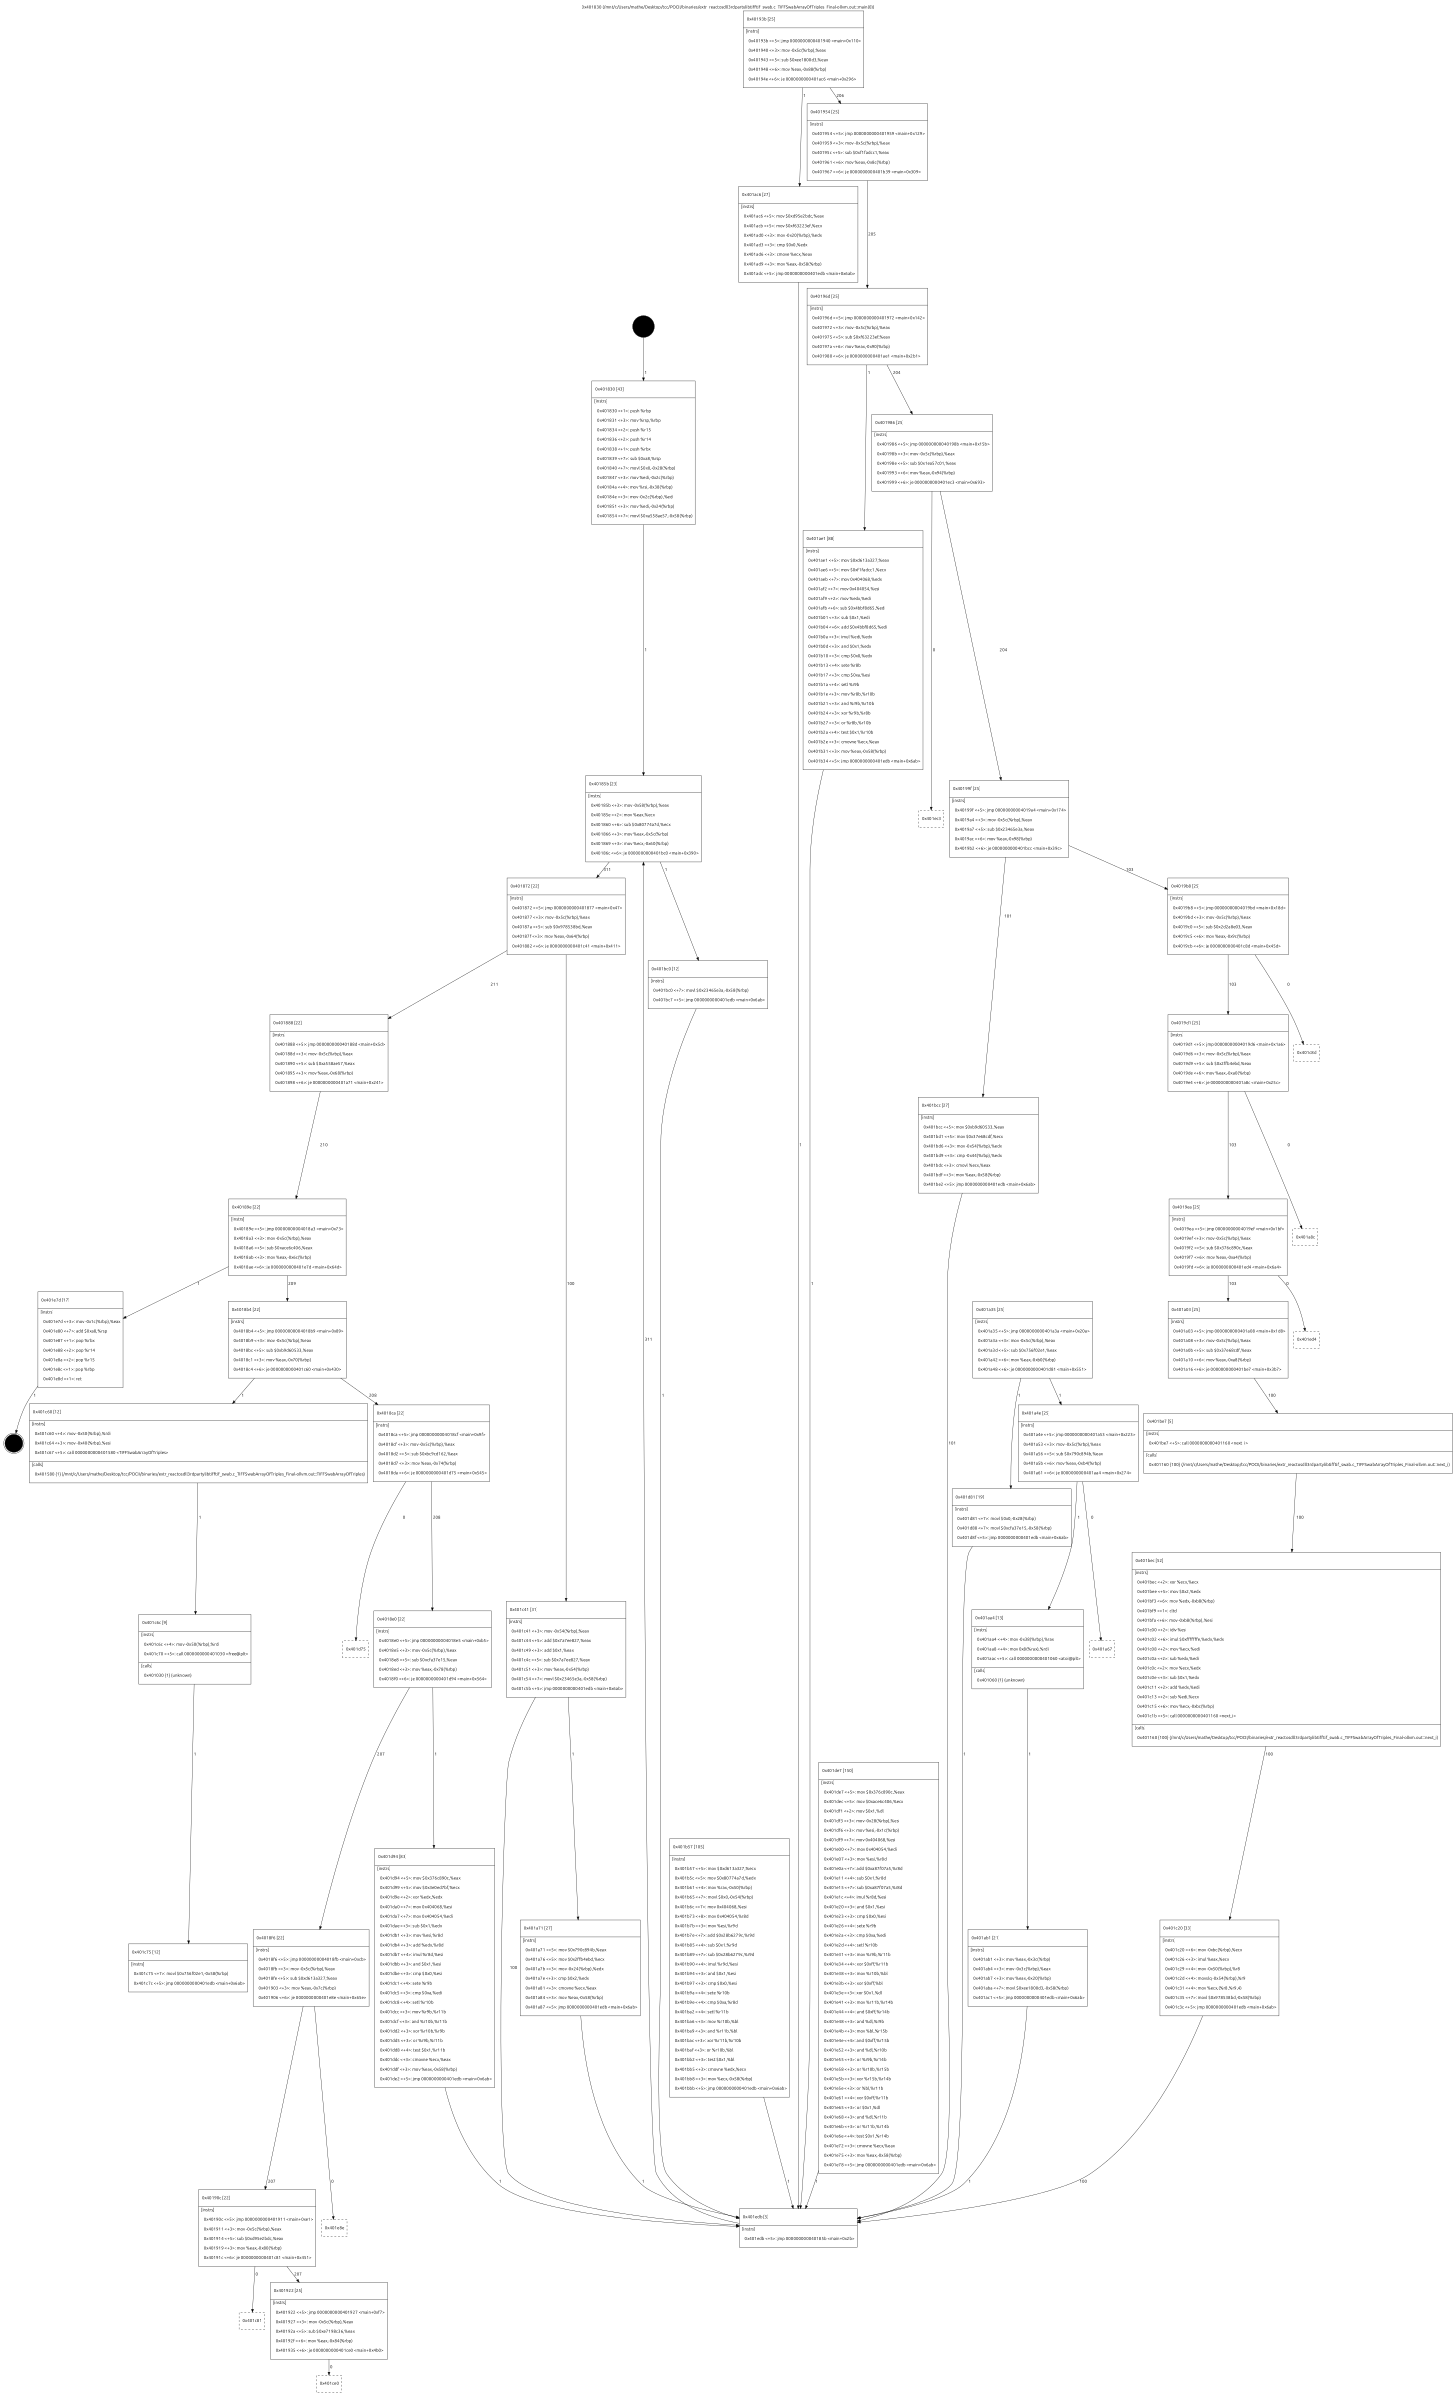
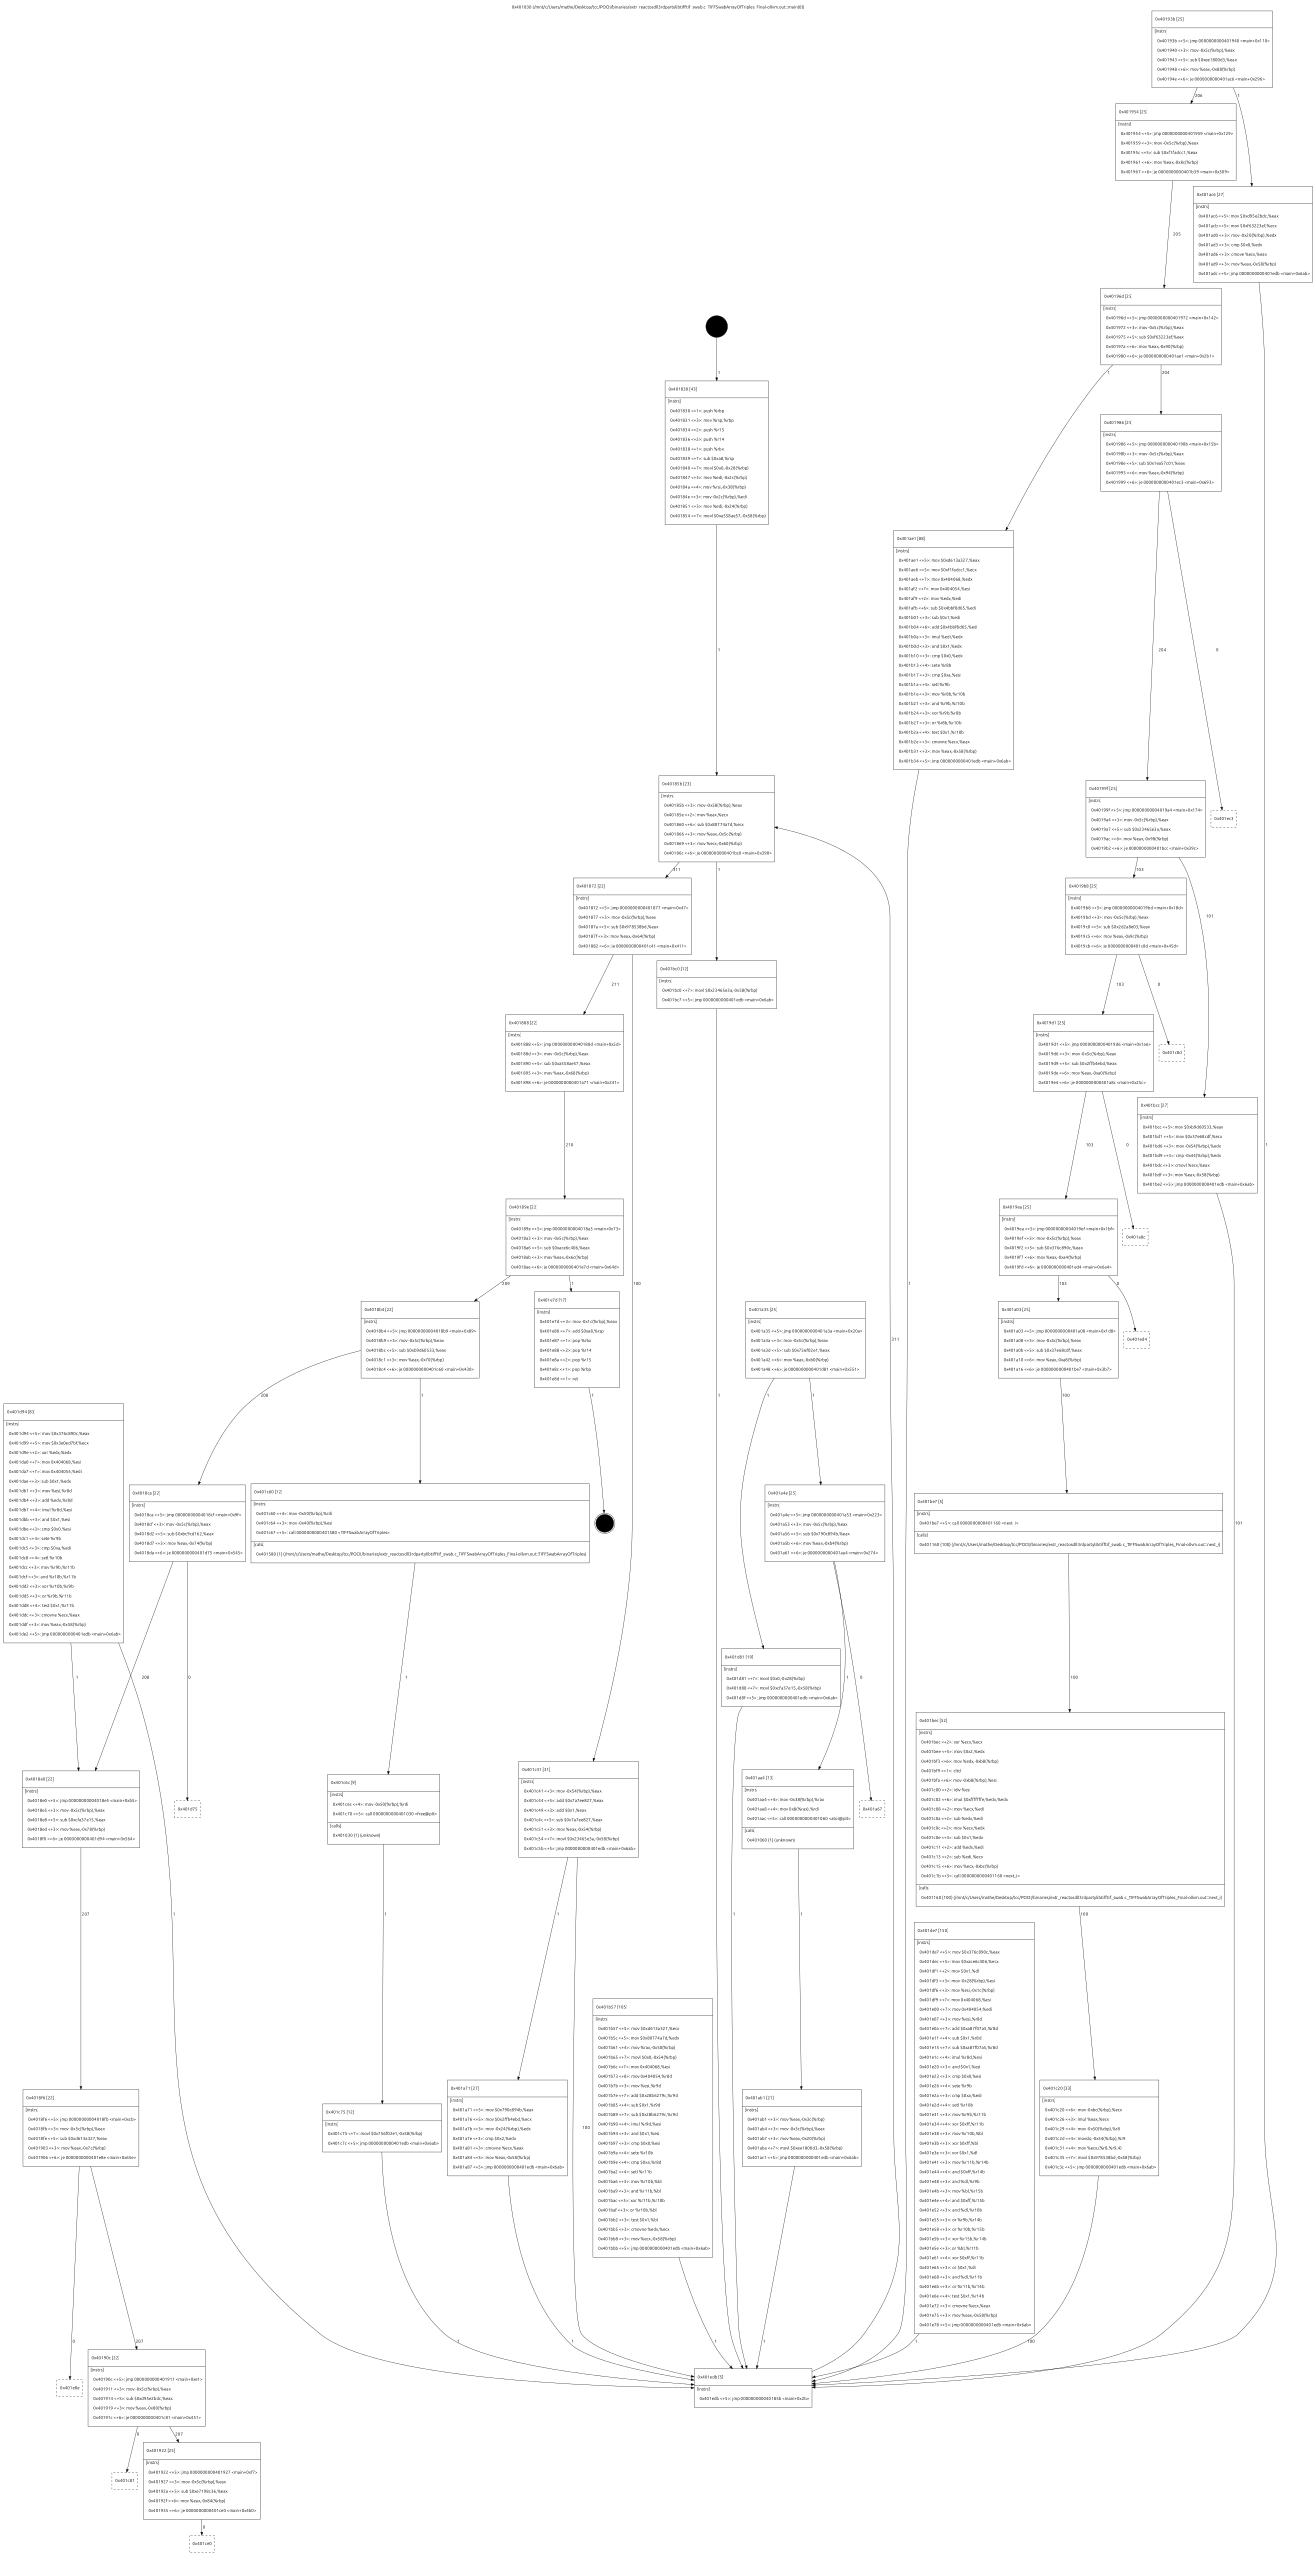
edge "0x4018e0 [22]" -> "0x401d94 [83]": reversed
edge "0x401c75 [12]" -> "0x401edb [5]": added, label "1"
